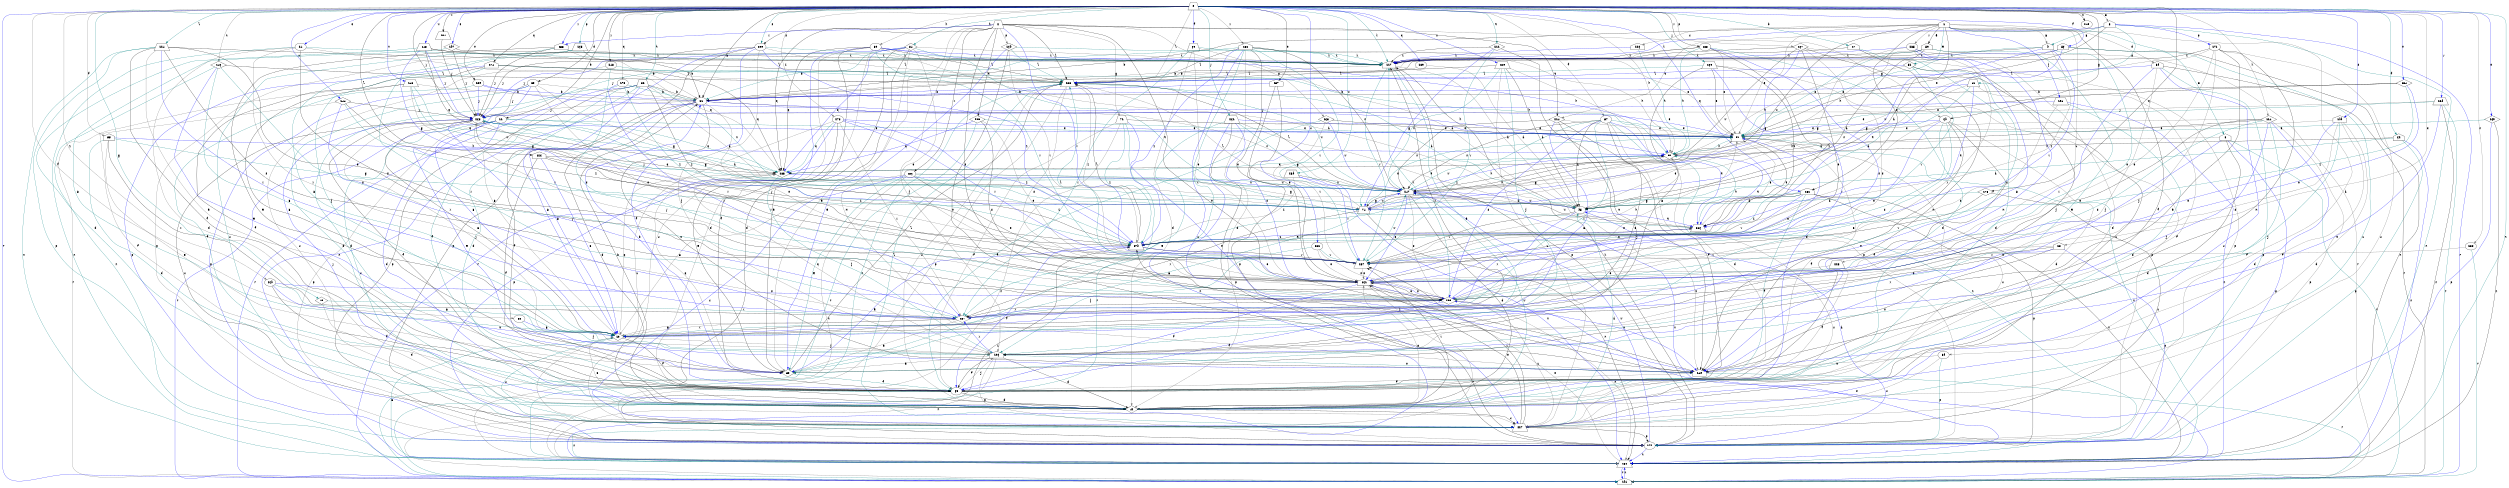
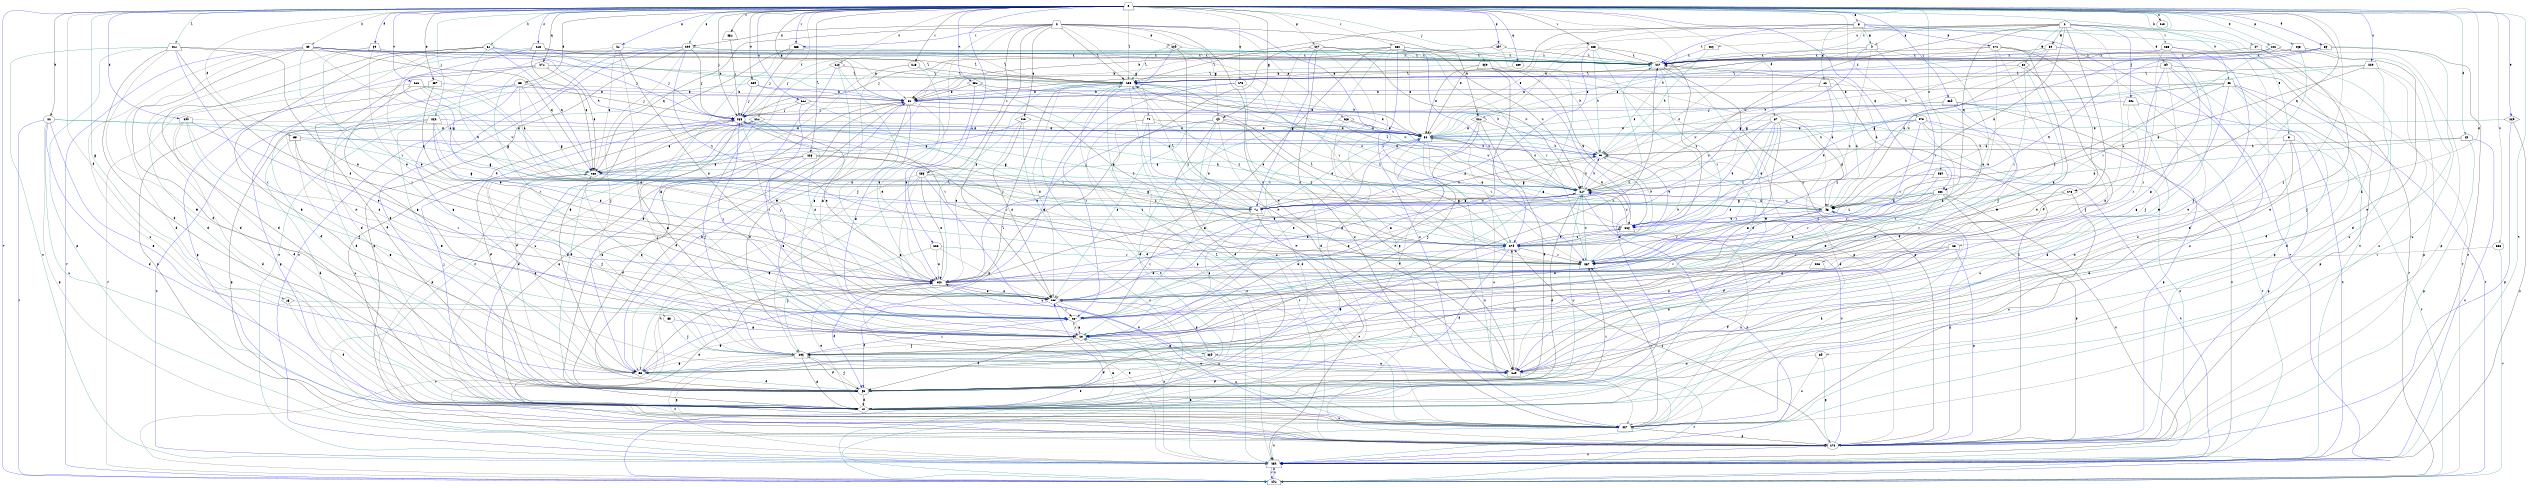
edge "269" -> "10": reversed
